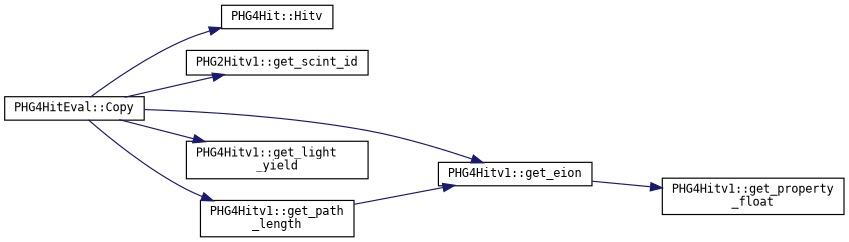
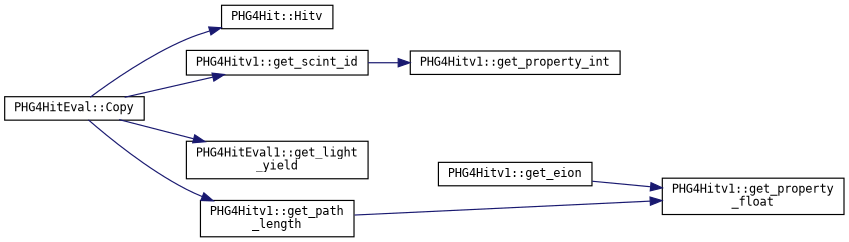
node "PHG2Hitv1::get_scint_id": label "PHG2Hitv1::get_scint_id" -> "PHG4Hitv1::get_scint_id"
node "PHG4Hitv1::get_property_int": added
edge "PHG4HitEval::Copy" -> "PHG4Hitv1::get_eion": removed
node "PHG4Hitv1::get_light _yield": label "PHG4Hitv1::get_light _yield" -> "PHG4HitEval1::get_light _yield"
edge "PHG4Hitv1::get_path _length" -> "PHG4Hitv1::get_eion": now "PHG4Hitv1::get_path _length" -> "PHG4Hitv1::get_property _float"
